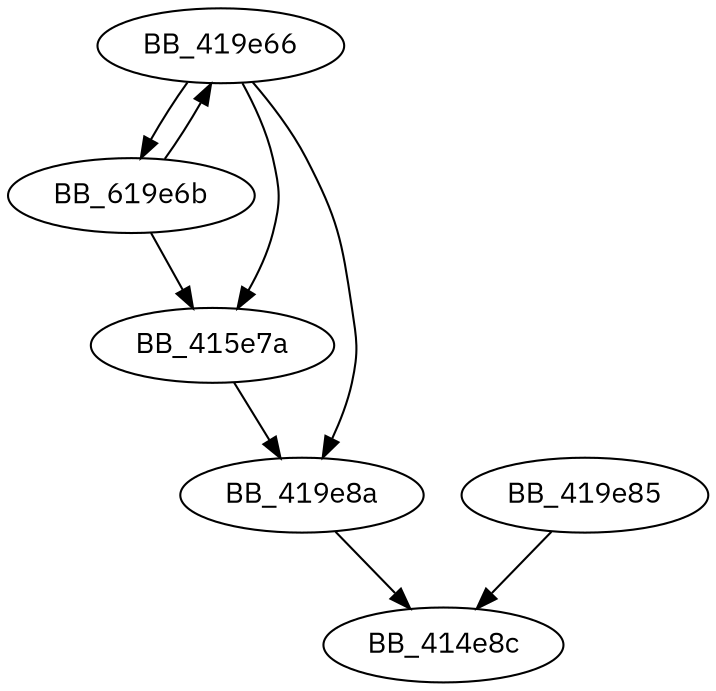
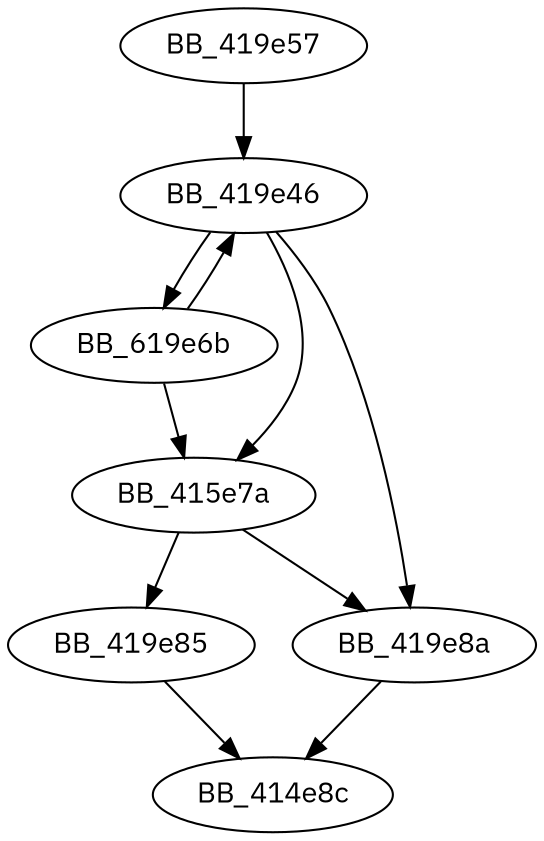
node "BB_419e66": label "BB_419e66" -> "BB_419e46"
node "BB_419e57": added
edge "BB_415e7a" -> "BB_419e85": added
